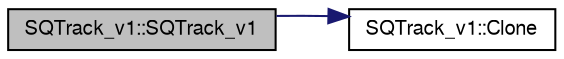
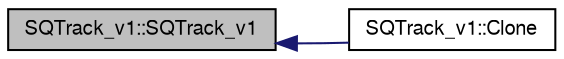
edge "SQTrack_v1::SQTrack_v1" -> "SQTrack_v1::Clone": reversed
